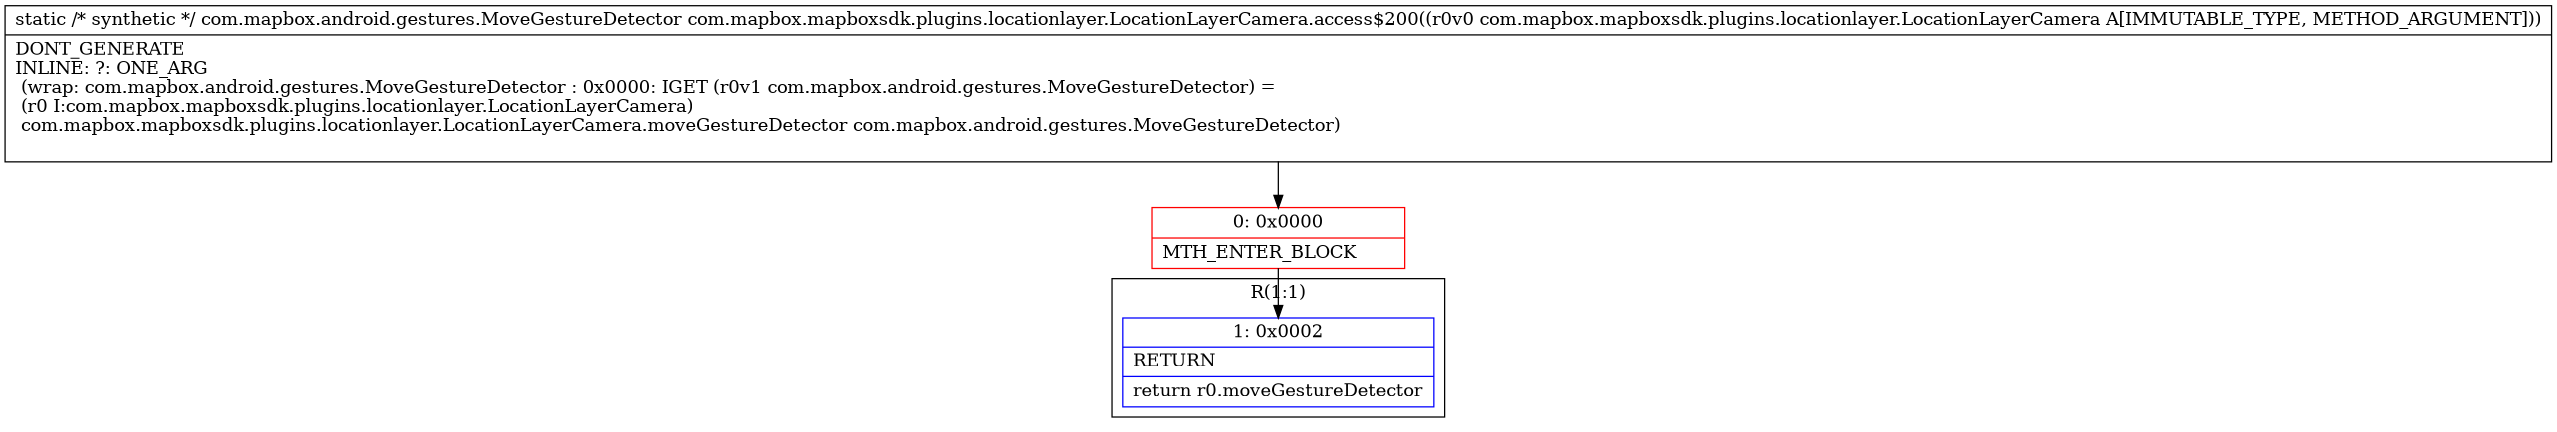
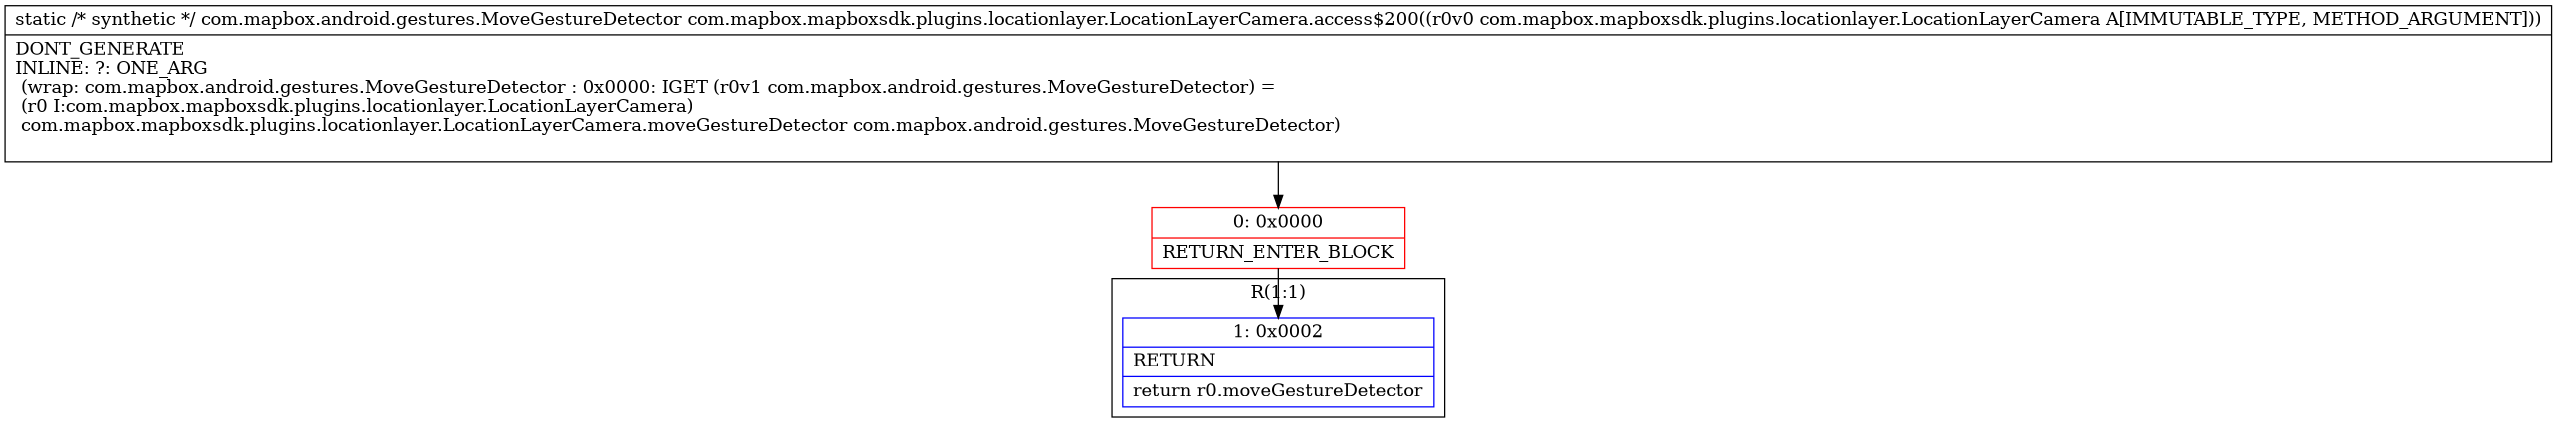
node "0: 0x0000": text "MTH_ENTER_BLOCK" -> "RETURN_ENTER_BLOCK"
